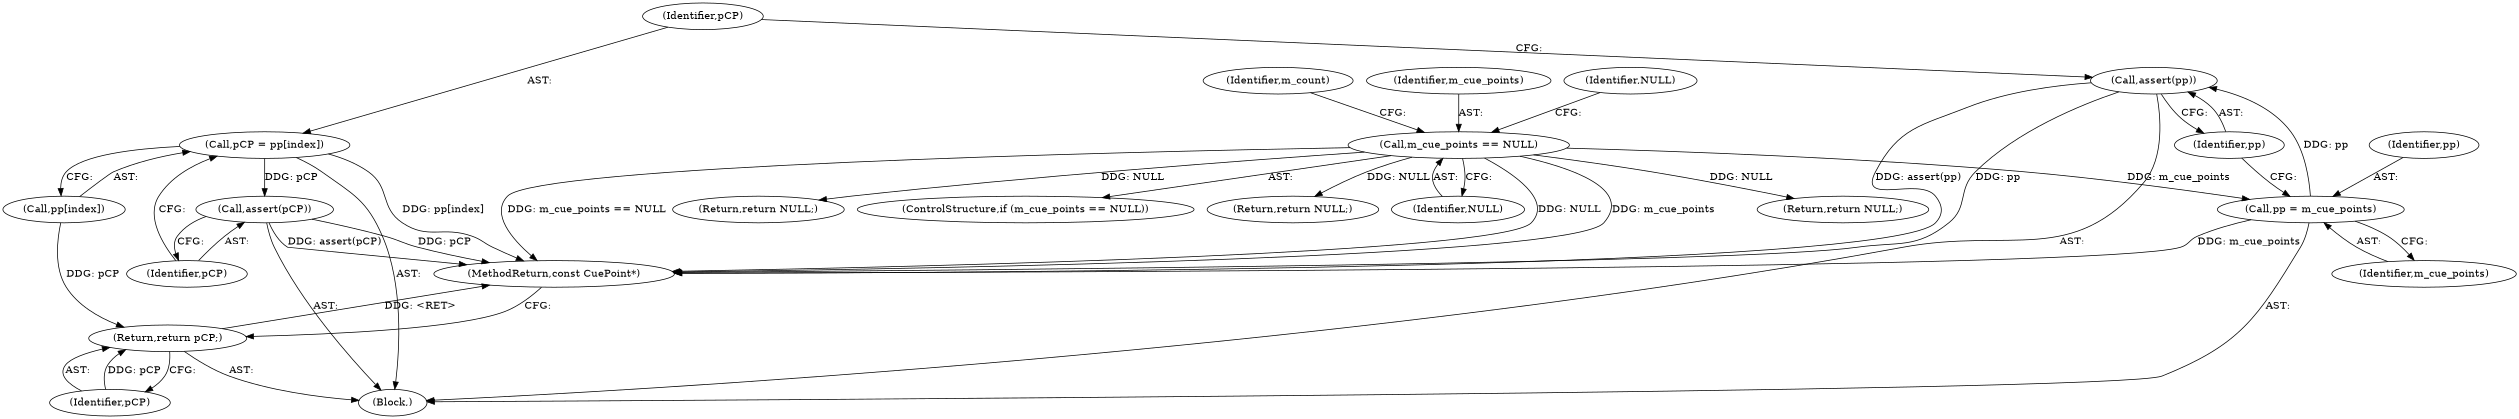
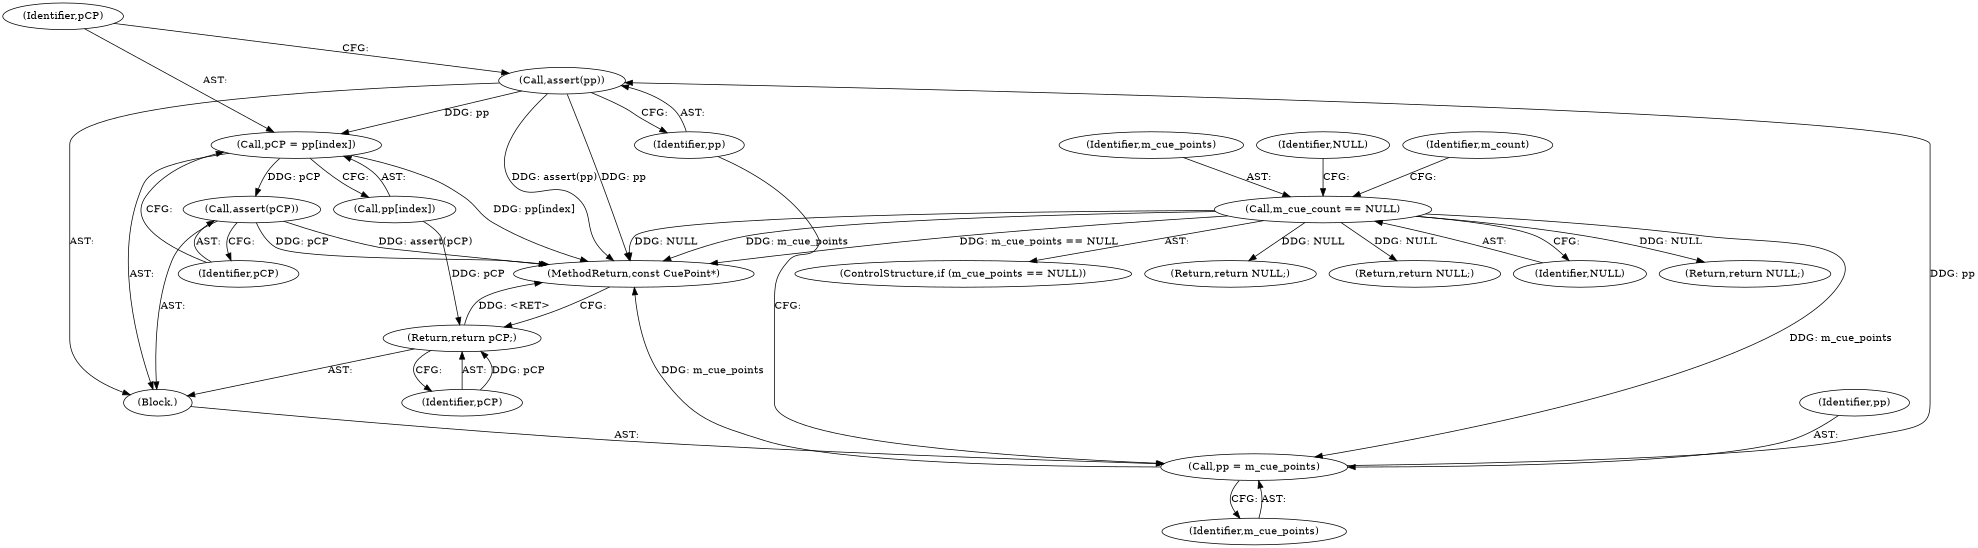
edge "(Call,assert(pp))" -> "(Call,pCP = pp[index])": added, label "DDG: pp"
node "(Call,m_cue_points == NULL)": label "(Call,m_cue_points == NULL)" -> "(Call,m_cue_count == NULL)"
edge "(Call,pp = m_cue_points)" -> "(Block,)": reversed
